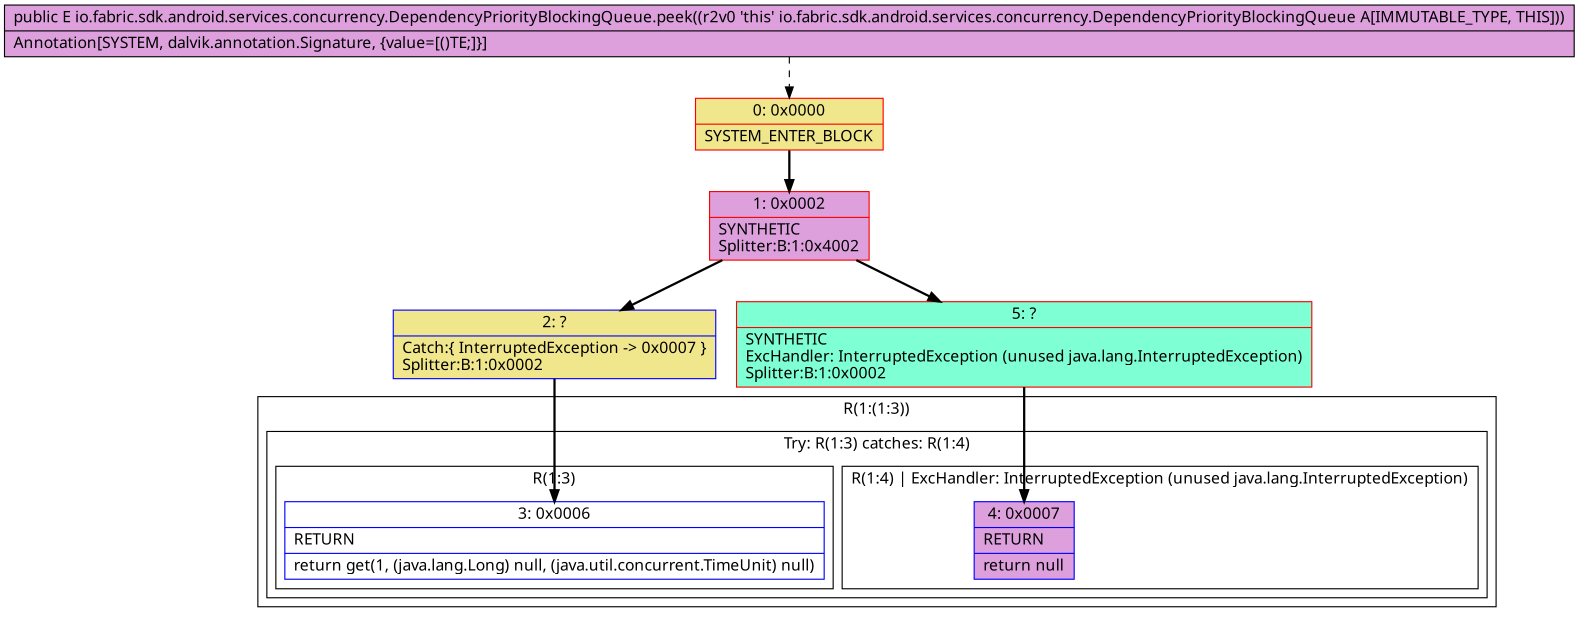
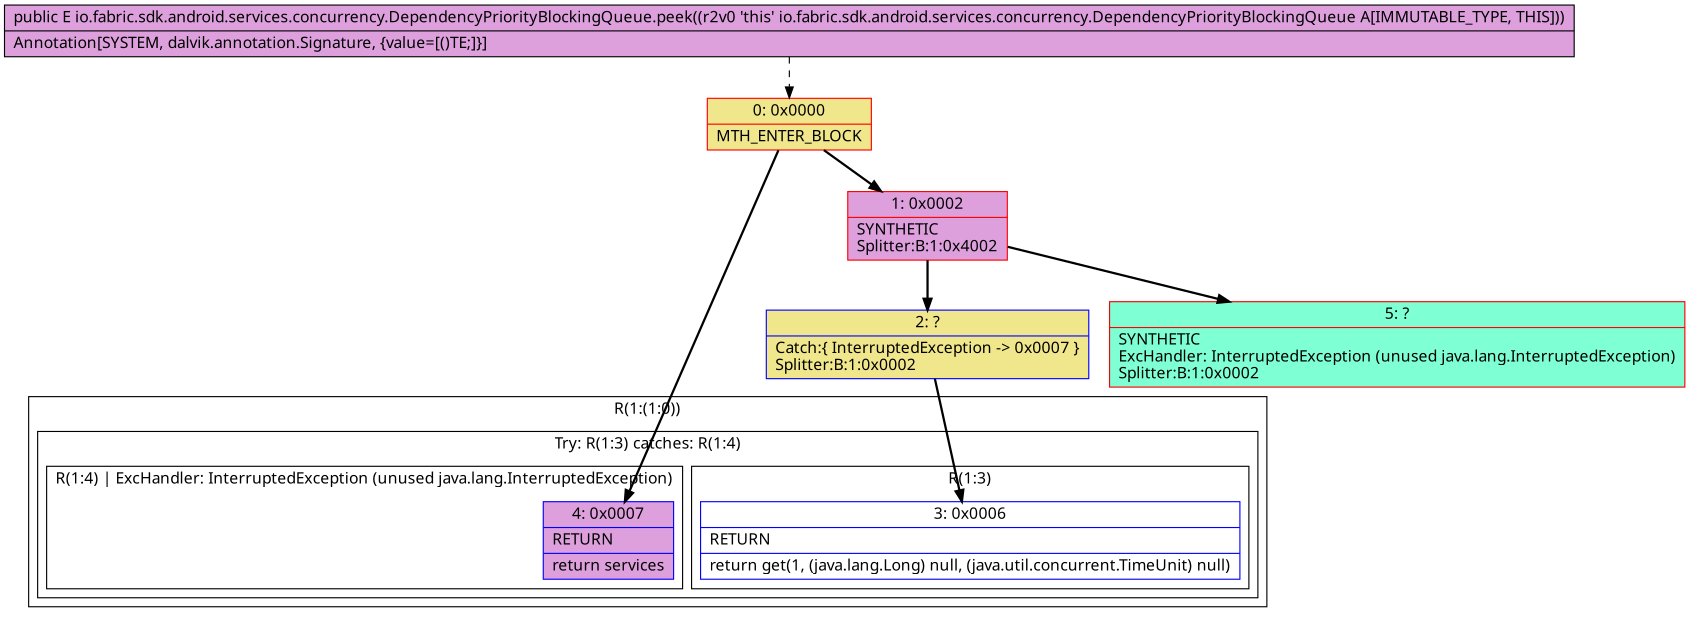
node "0: 0x0000": text "SYSTEM_ENTER_BLOCK" -> "MTH_ENTER_BLOCK"
cluster "R(1:(1:3))": label "R(1:(1:3))" -> "R(1:(1:0))"
edge "5: ?" -> "4: 0x0007": now "0: 0x0000" -> "4: 0x0007"
node "4: 0x0007": text "return null" -> "return services"
